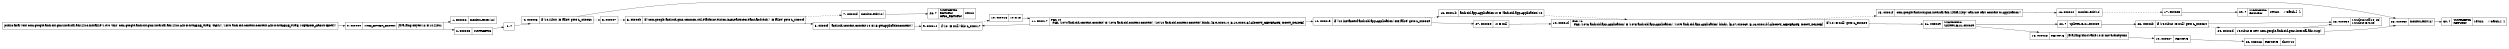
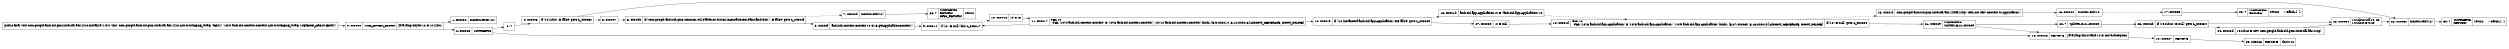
edge "24: 0x002d" -> "26: 0x003c": now "25: 0x0034" -> "26: 0x003c"
edge "2: 0x0003" -> "18: 0x0026": added
